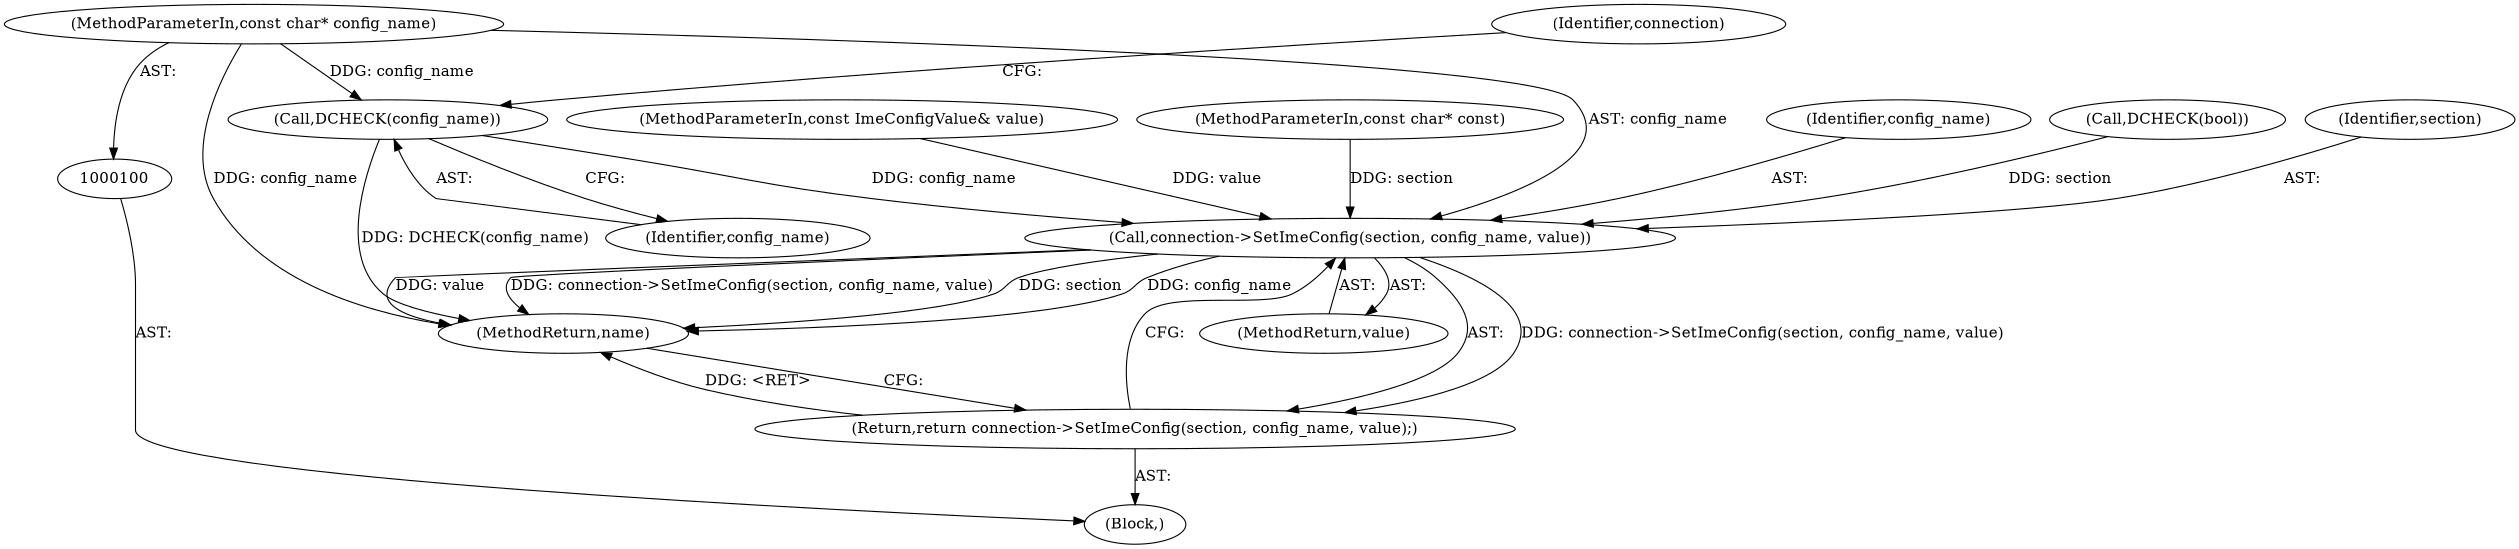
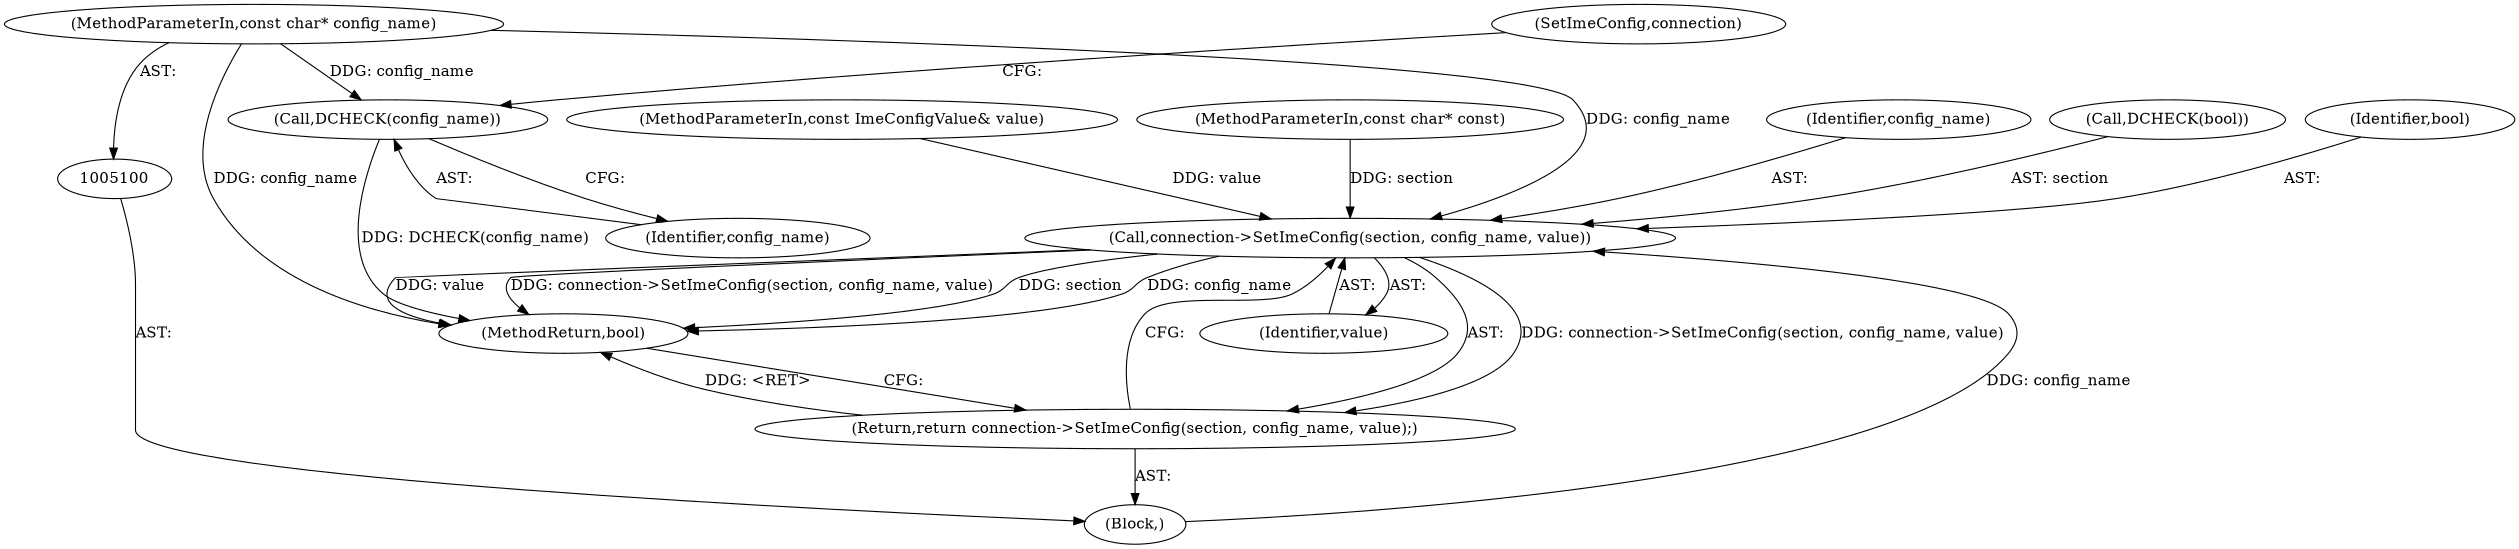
node "(Identifier,connection)": label "(Identifier,connection)" -> "(SetImeConfig,connection)"
edge "(MethodParameterIn,const char* config_name)" -> "(Call,connection->SetImeConfig(section, config_name, value))": label "AST: config_name" -> "DDG: config_name"
node "(Identifier,section)": label "(Identifier,section)" -> "(Identifier,bool)"
node "1000100": label "1000100" -> "1005100"
edge "(Call,DCHECK(bool))" -> "(Call,connection->SetImeConfig(section, config_name, value))": label "DDG: section" -> "AST: section"
edge "(Call,DCHECK(config_name))" -> "(Call,connection->SetImeConfig(section, config_name, value))": now "(Block,)" -> "(Call,connection->SetImeConfig(section, config_name, value))"
node "(MethodReturn,name)": label "(MethodReturn,name)" -> "(MethodReturn,bool)"
node "(MethodReturn,value)": label "(MethodReturn,value)" -> "(Identifier,value)"
